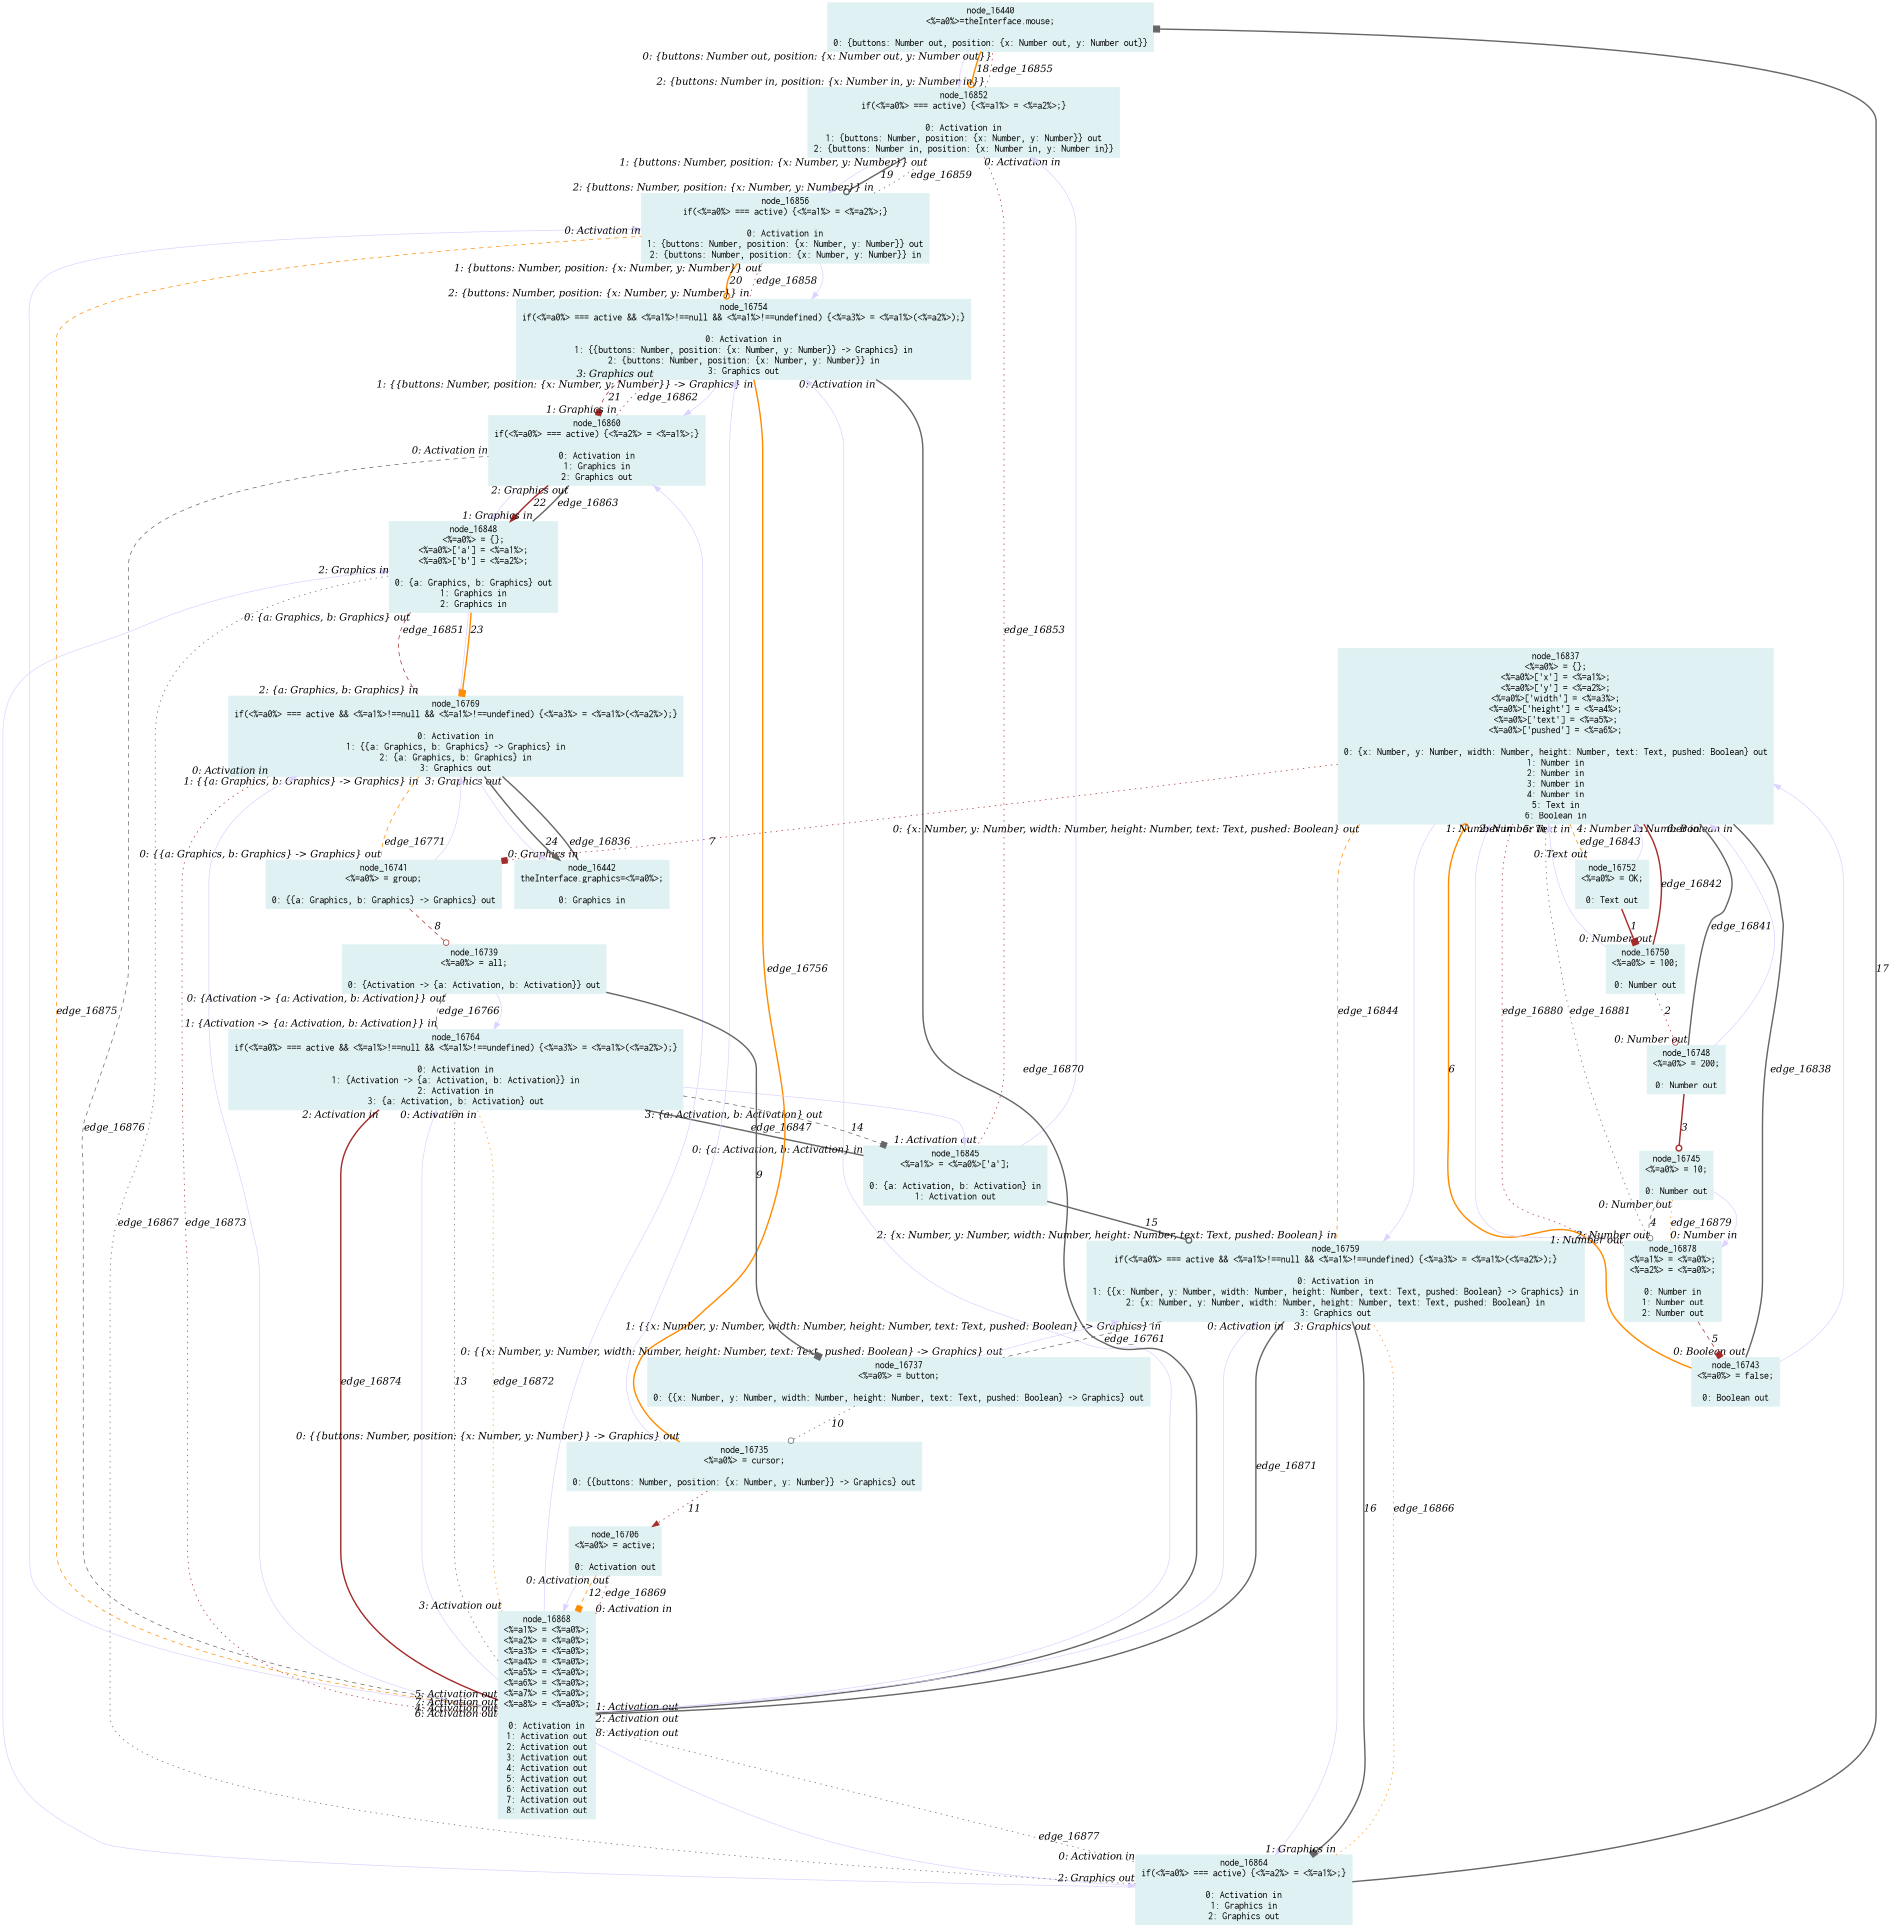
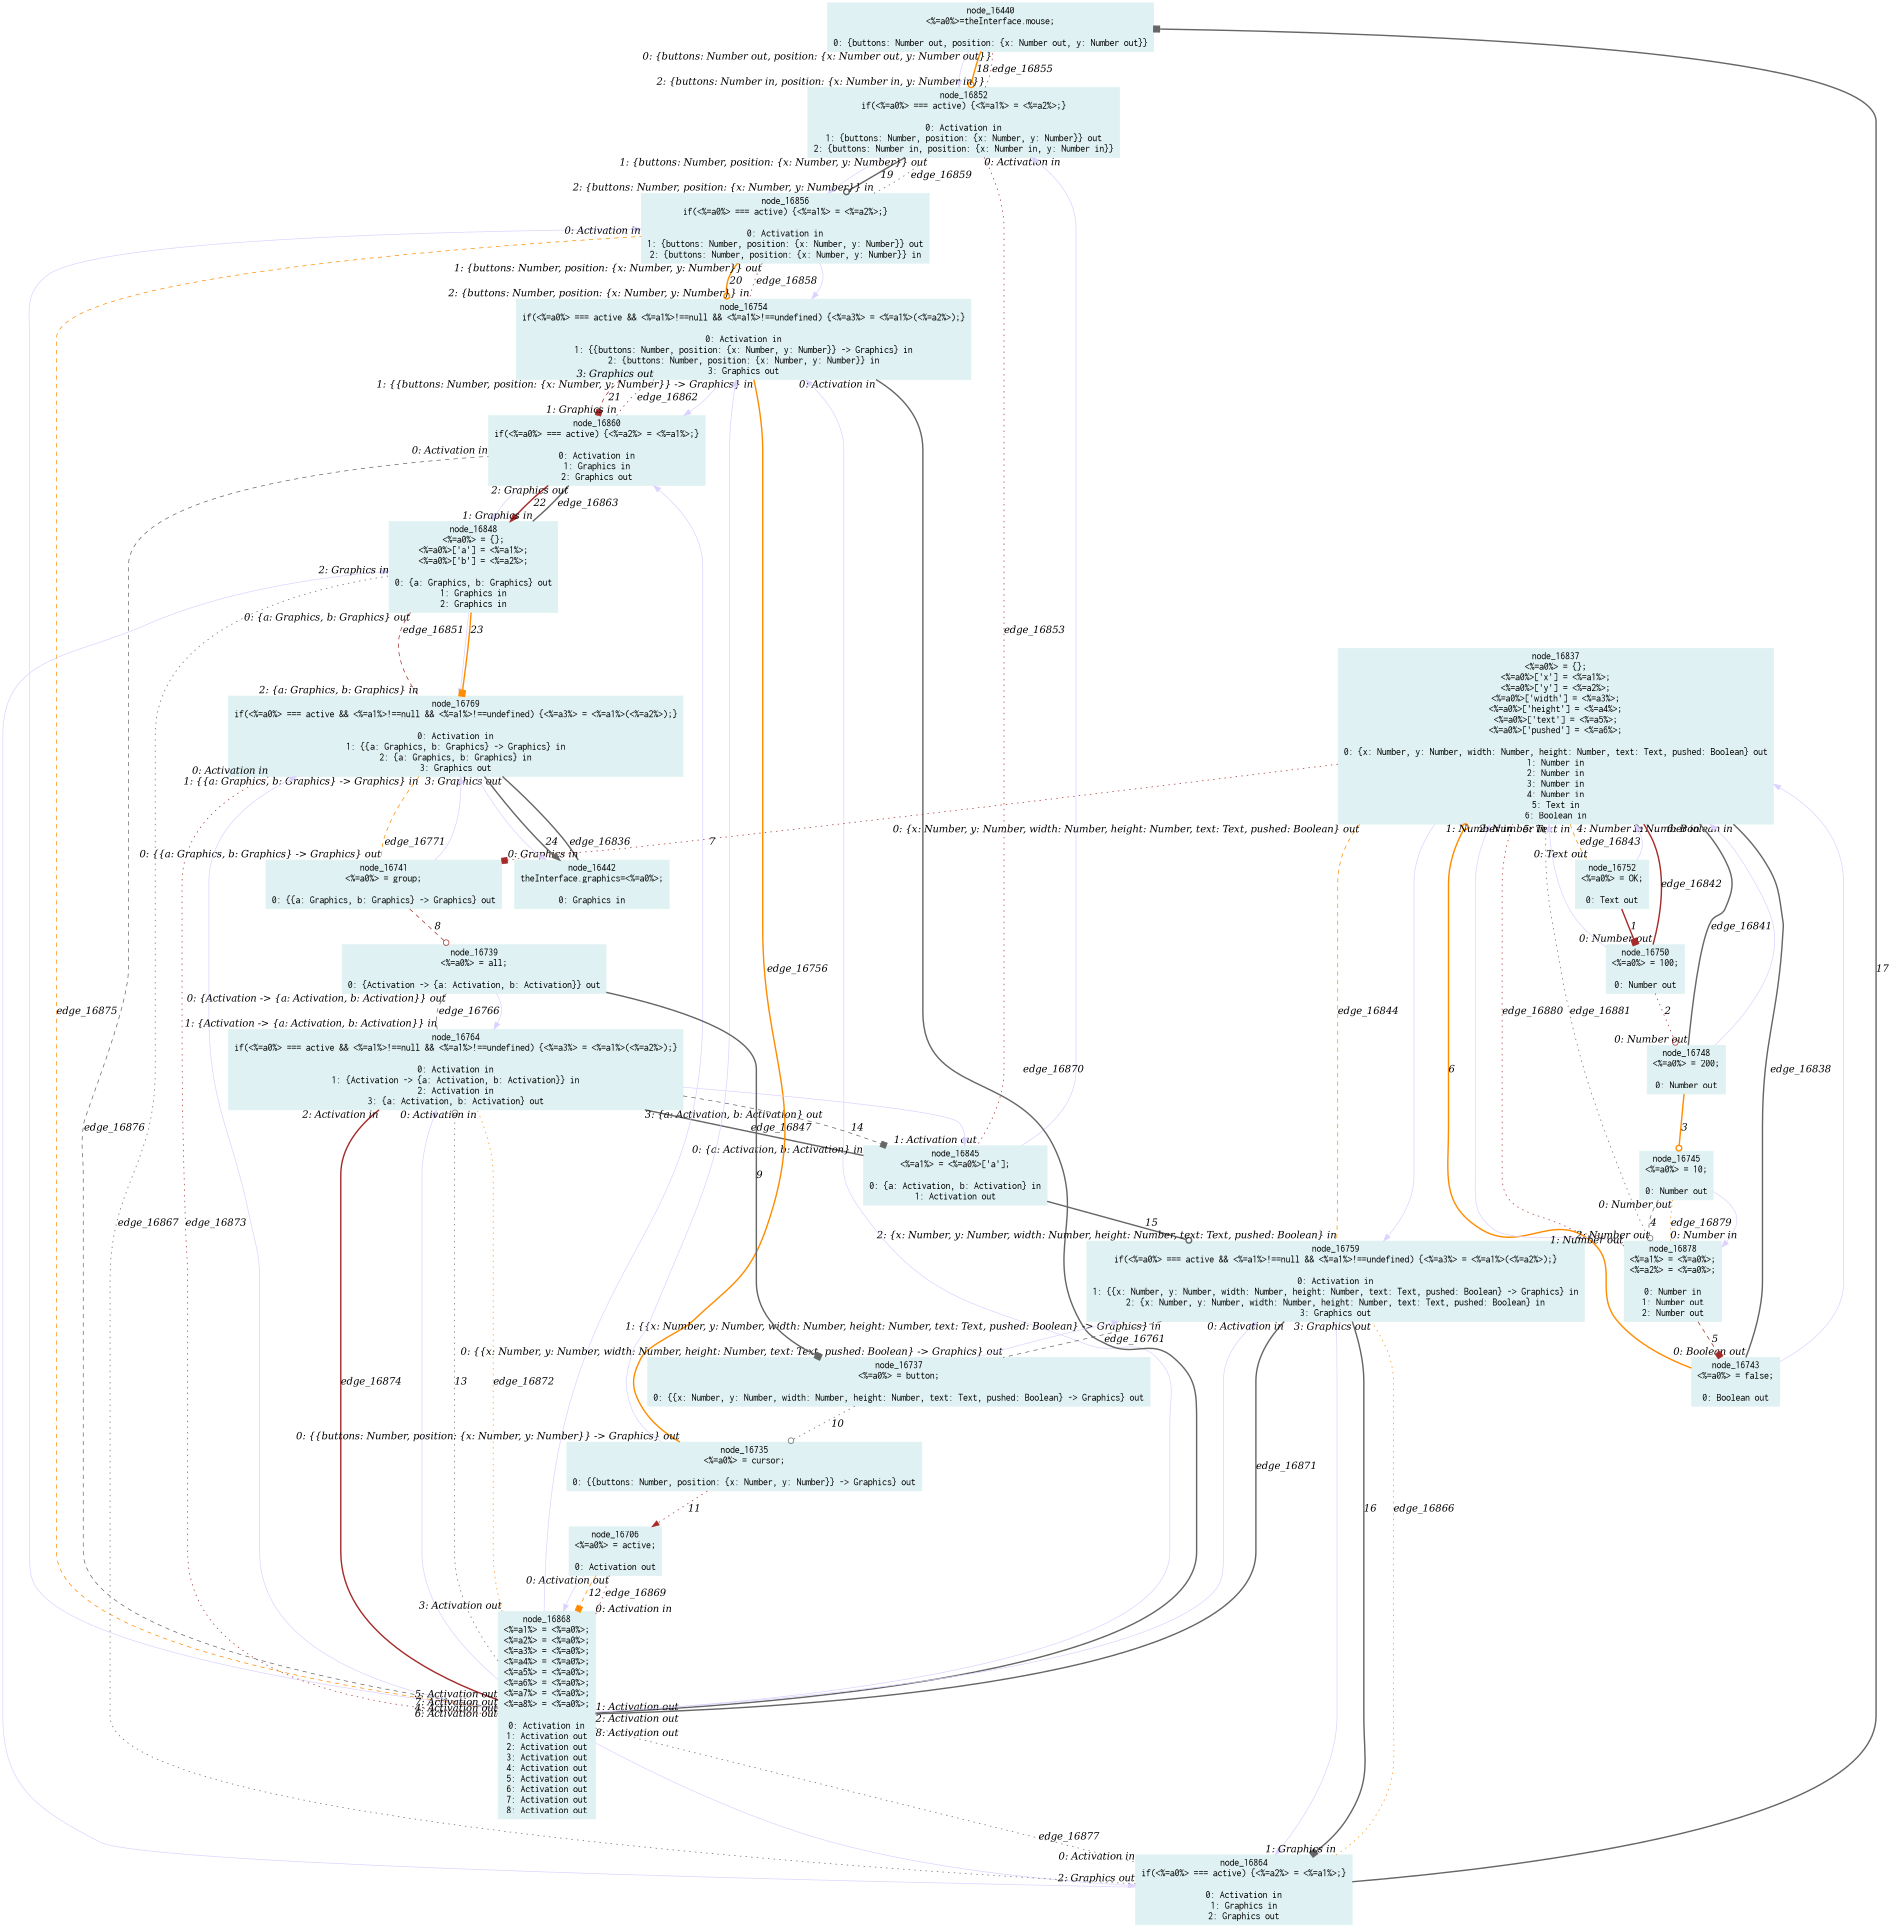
edge "node_16748 <%=a0%> = 200; 0: Number out" -> "node_16745 <%=a0%> = 10; 0: Number out": color brown -> darkorange
